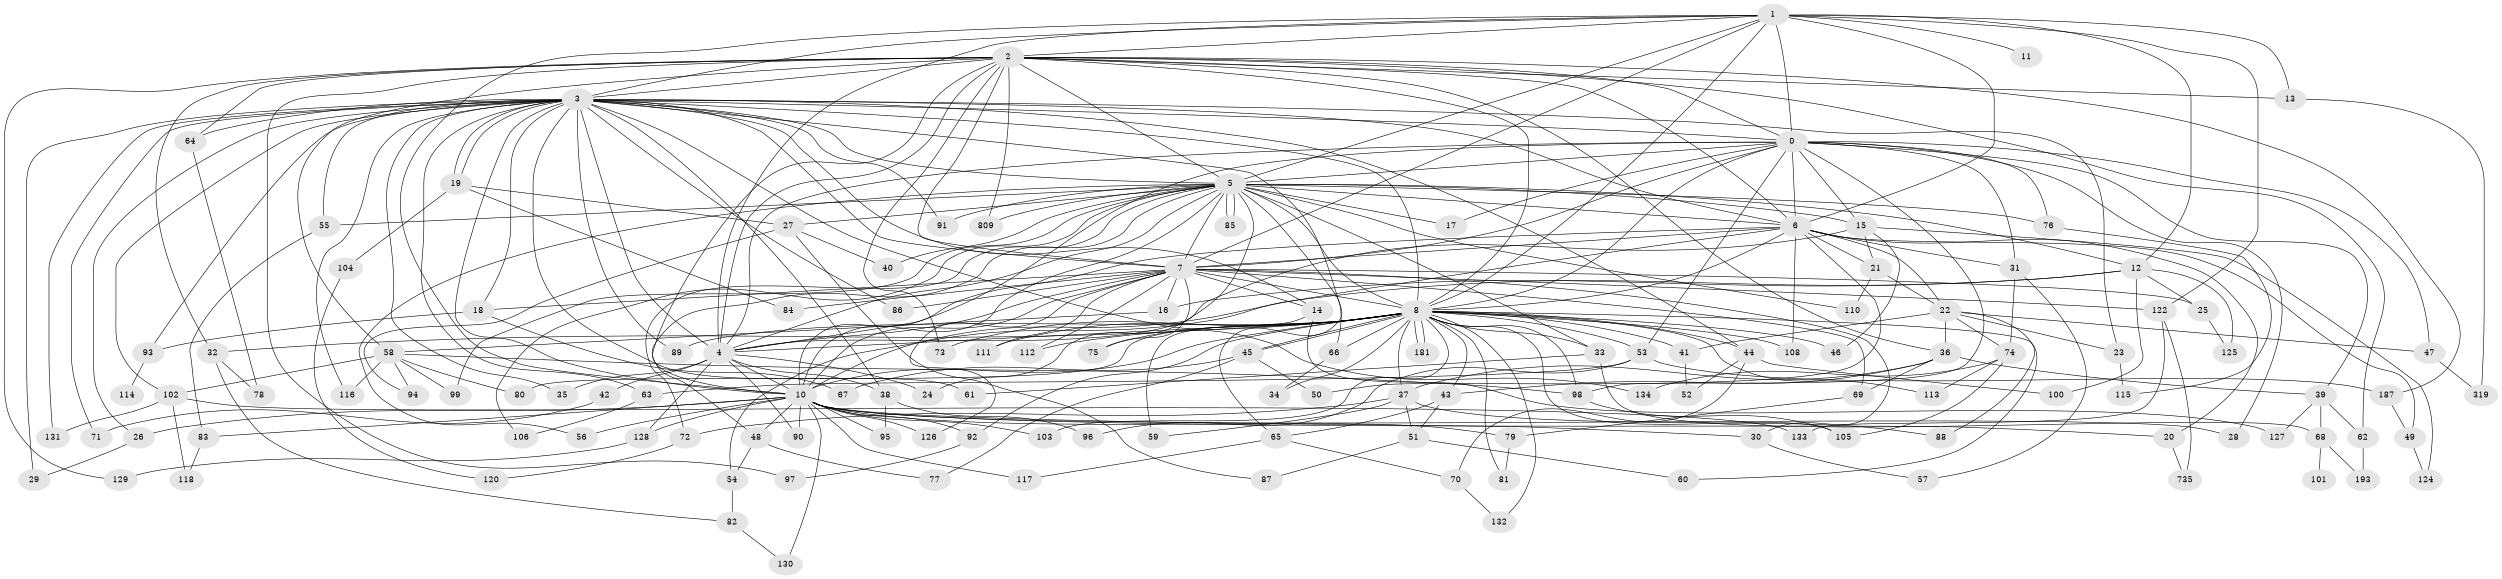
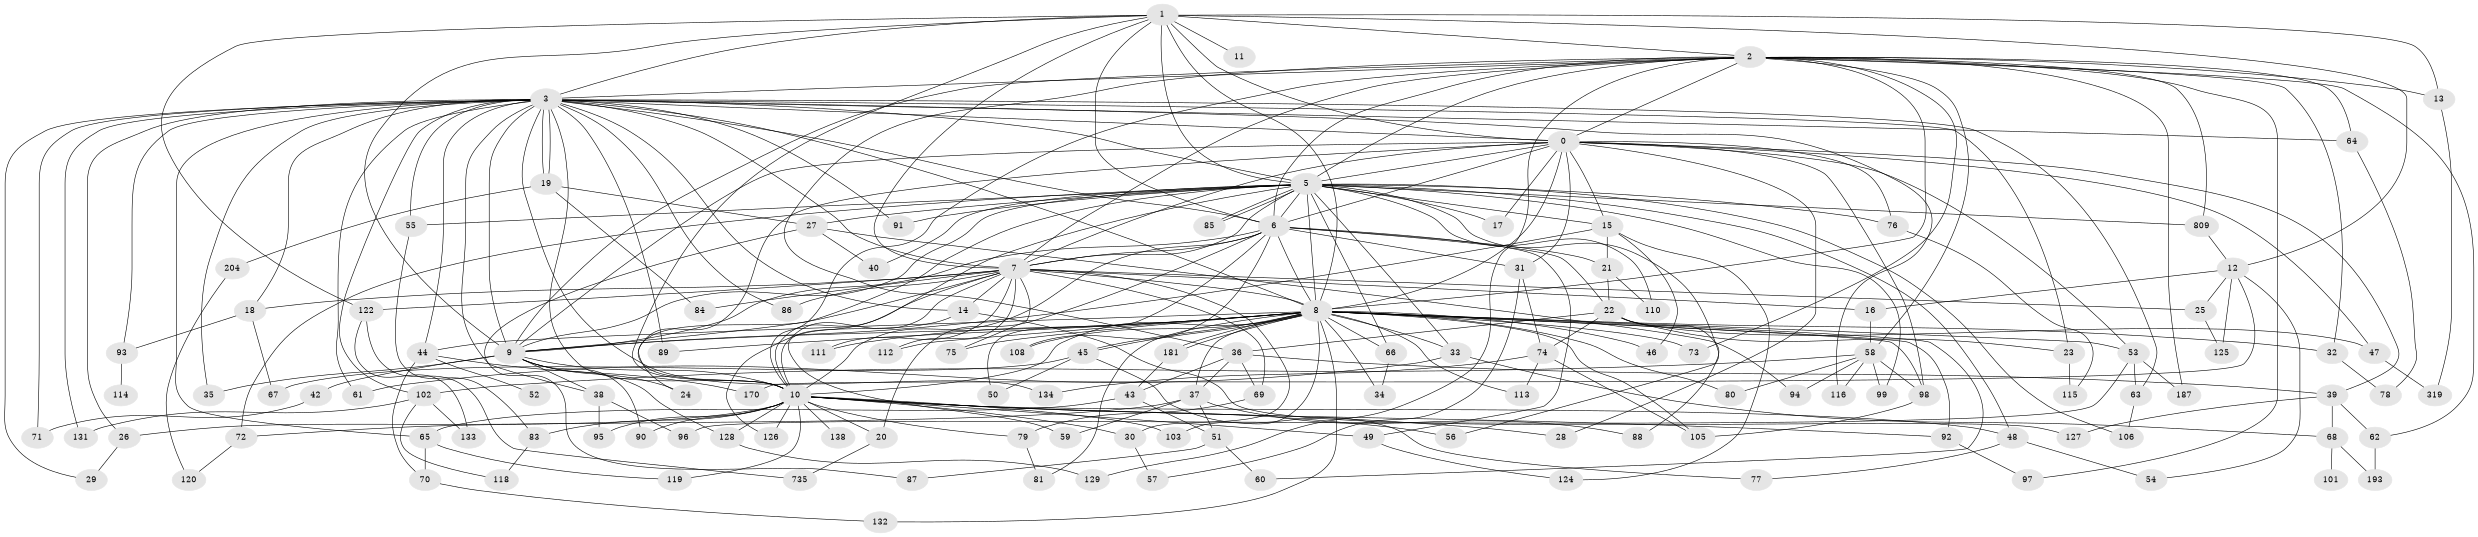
edge "5" -- "12": now "809" -- "12"
node "104": label "104" -> "204"
edge "8" -- "43": now "181" -- "43"
node "4": label "4" -> "9"
node "41": removed
node "100": label "100" -> "170"
edge "187" -- "49": now "10" -- "49"
node "117": label "117" -> "119"
node "82": removed
node "130": label "130" -> "138"
